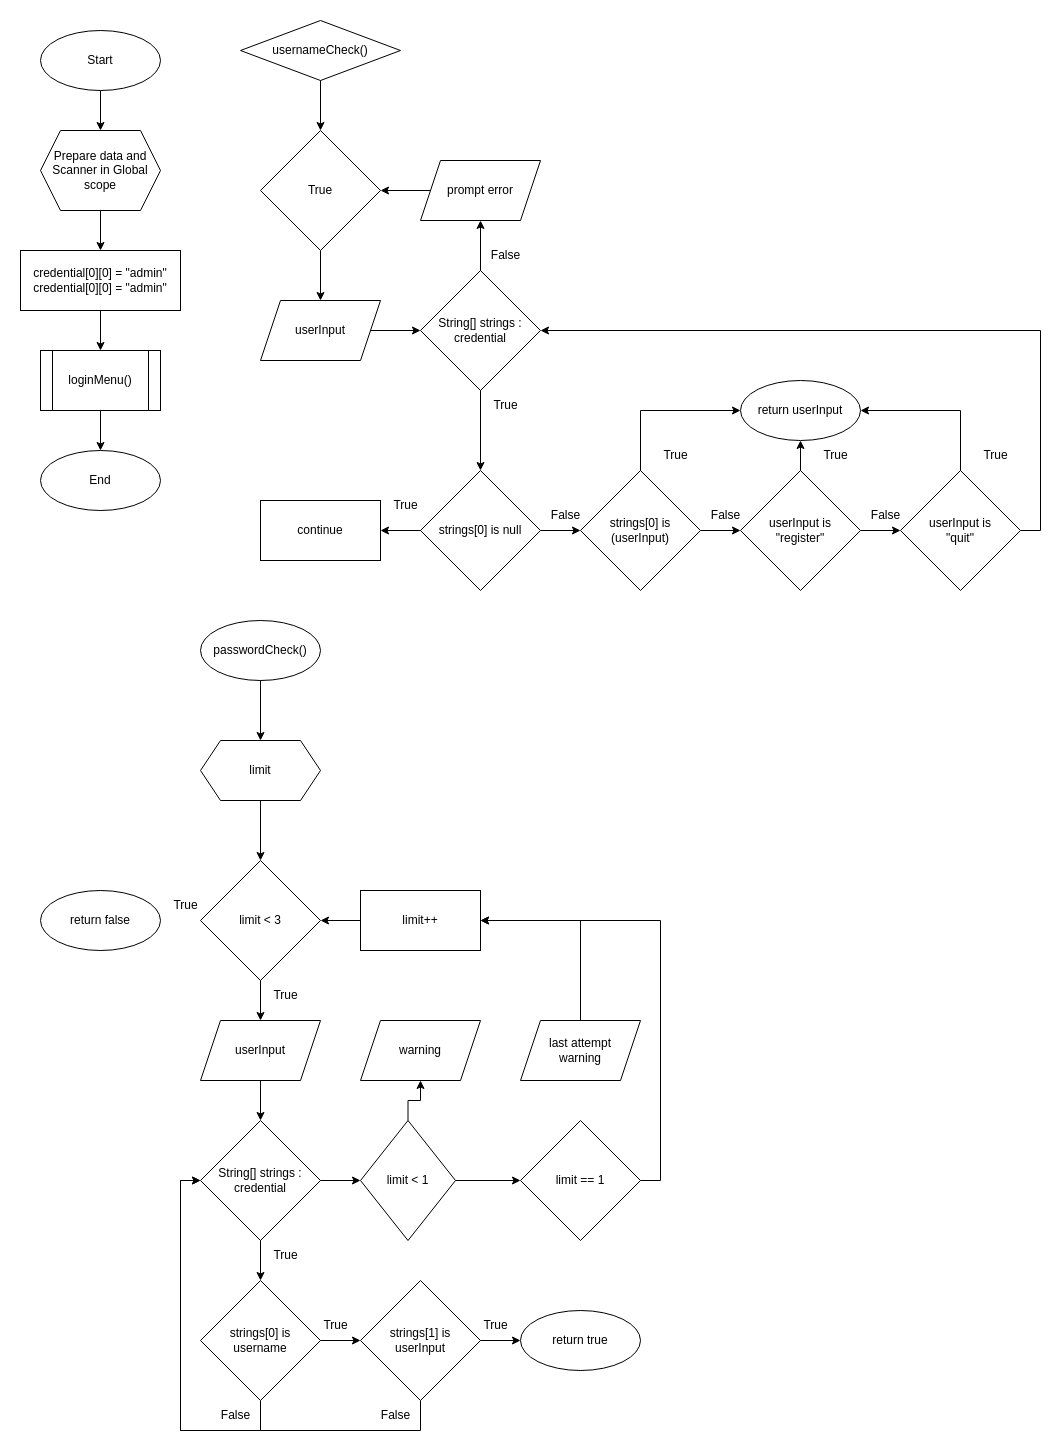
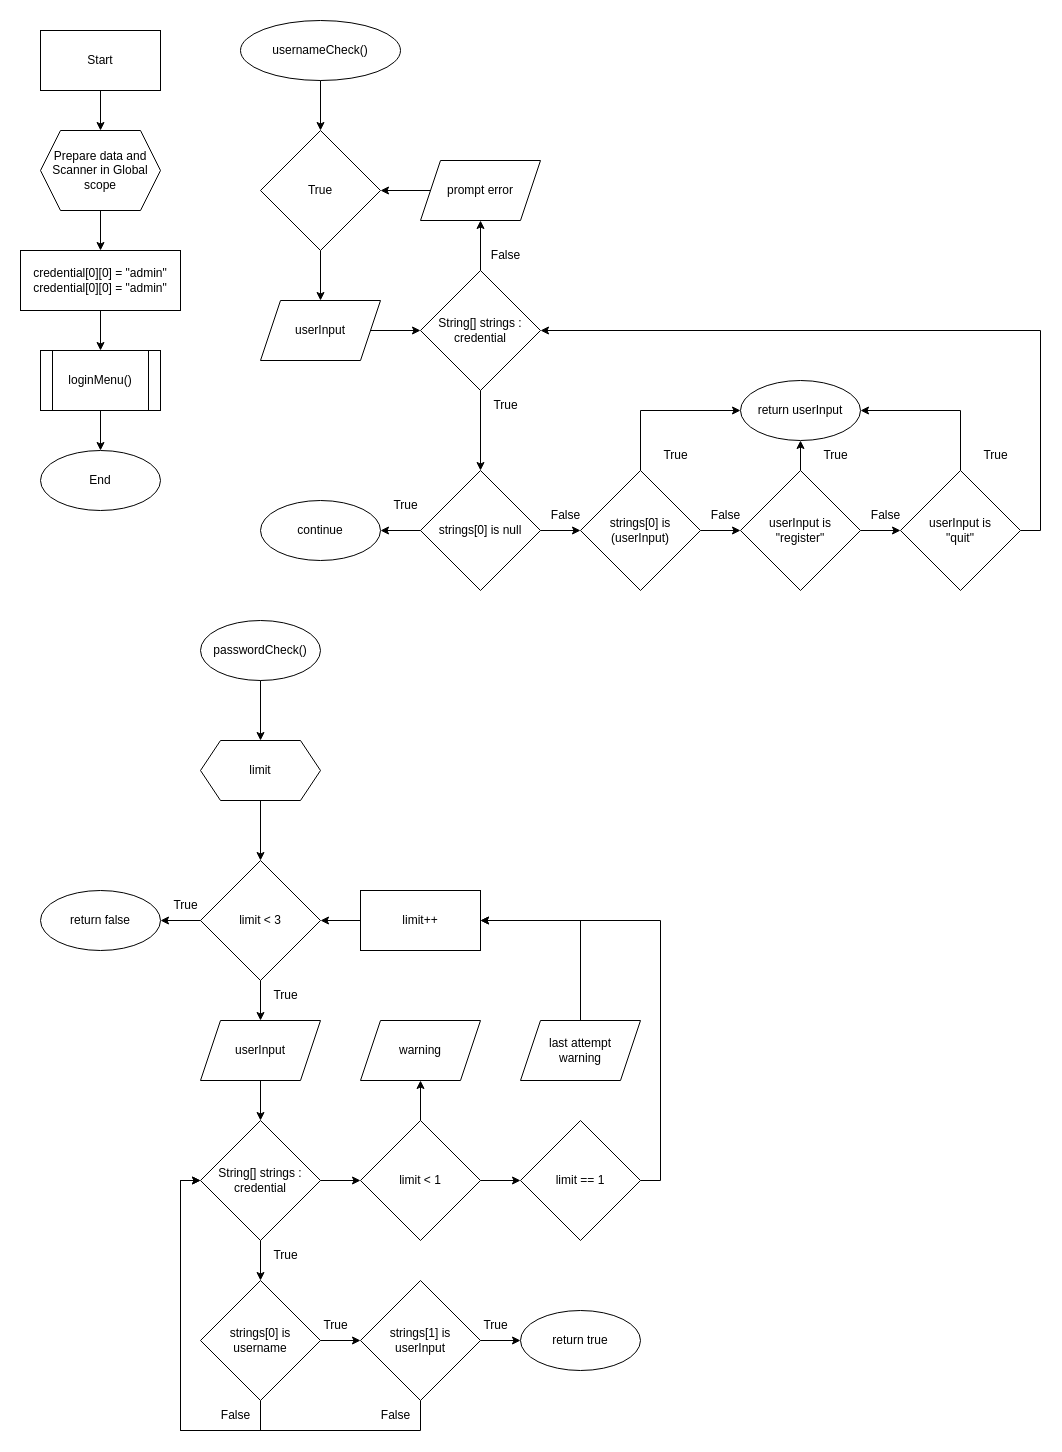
node "usernameCheck()": shape diamond -> ellipse
node "Start": shape ellipse -> rectangle
node "continue": shape rectangle -> ellipse
edge "limit < 3" -> "return false": added
node "limit < 1": size 95x120 -> 120x120
